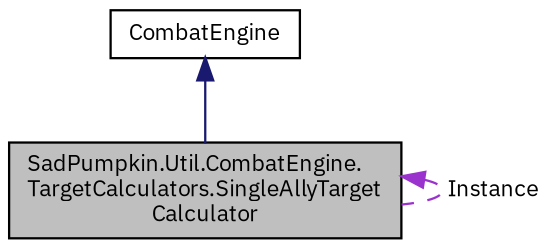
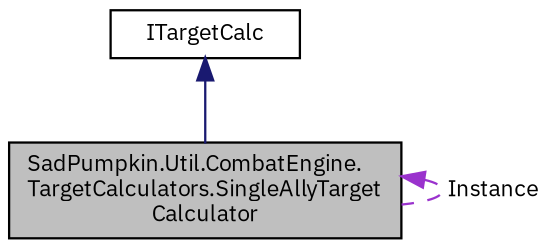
node "CombatEngine": label "CombatEngine" -> "ITargetCalc"
